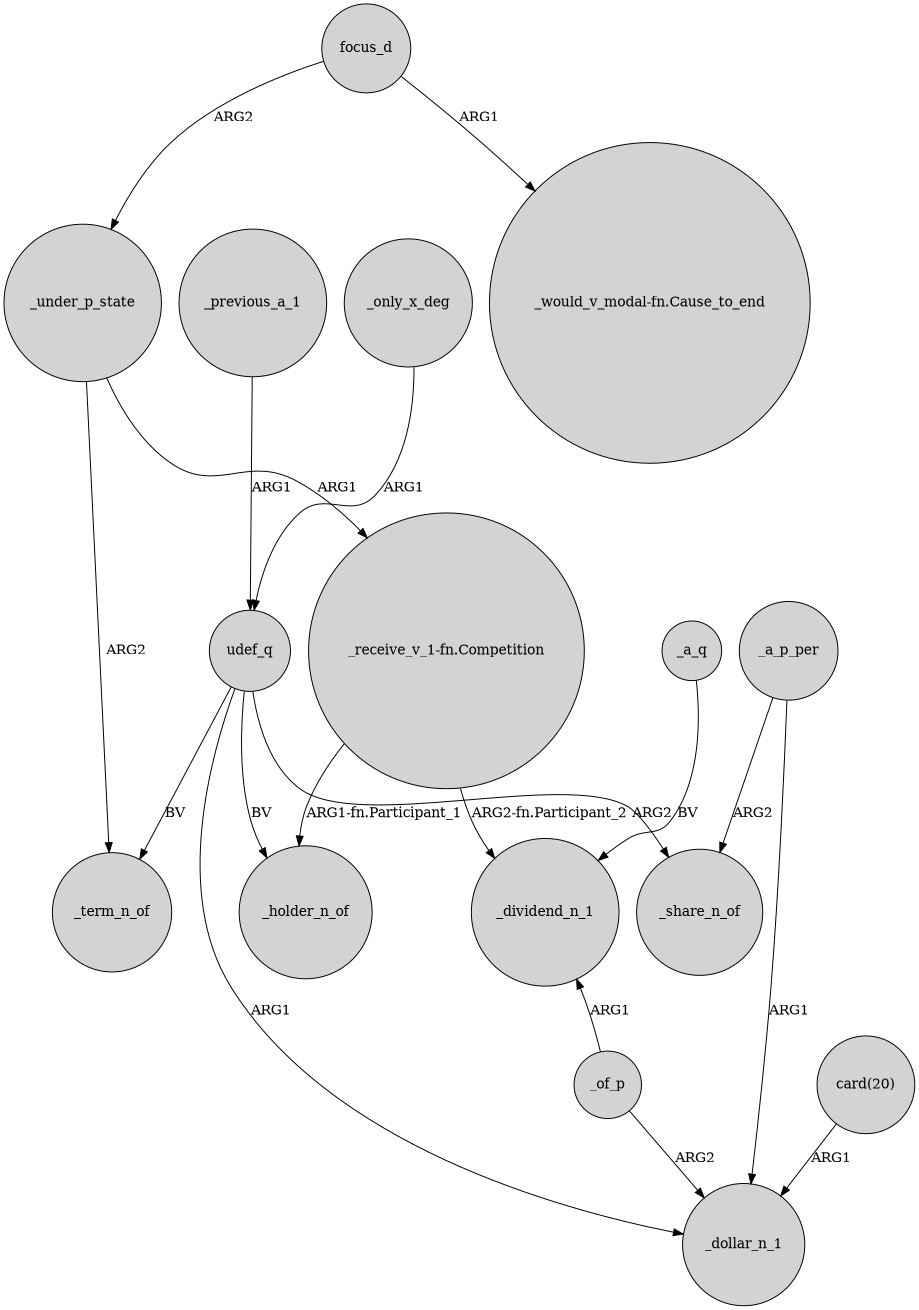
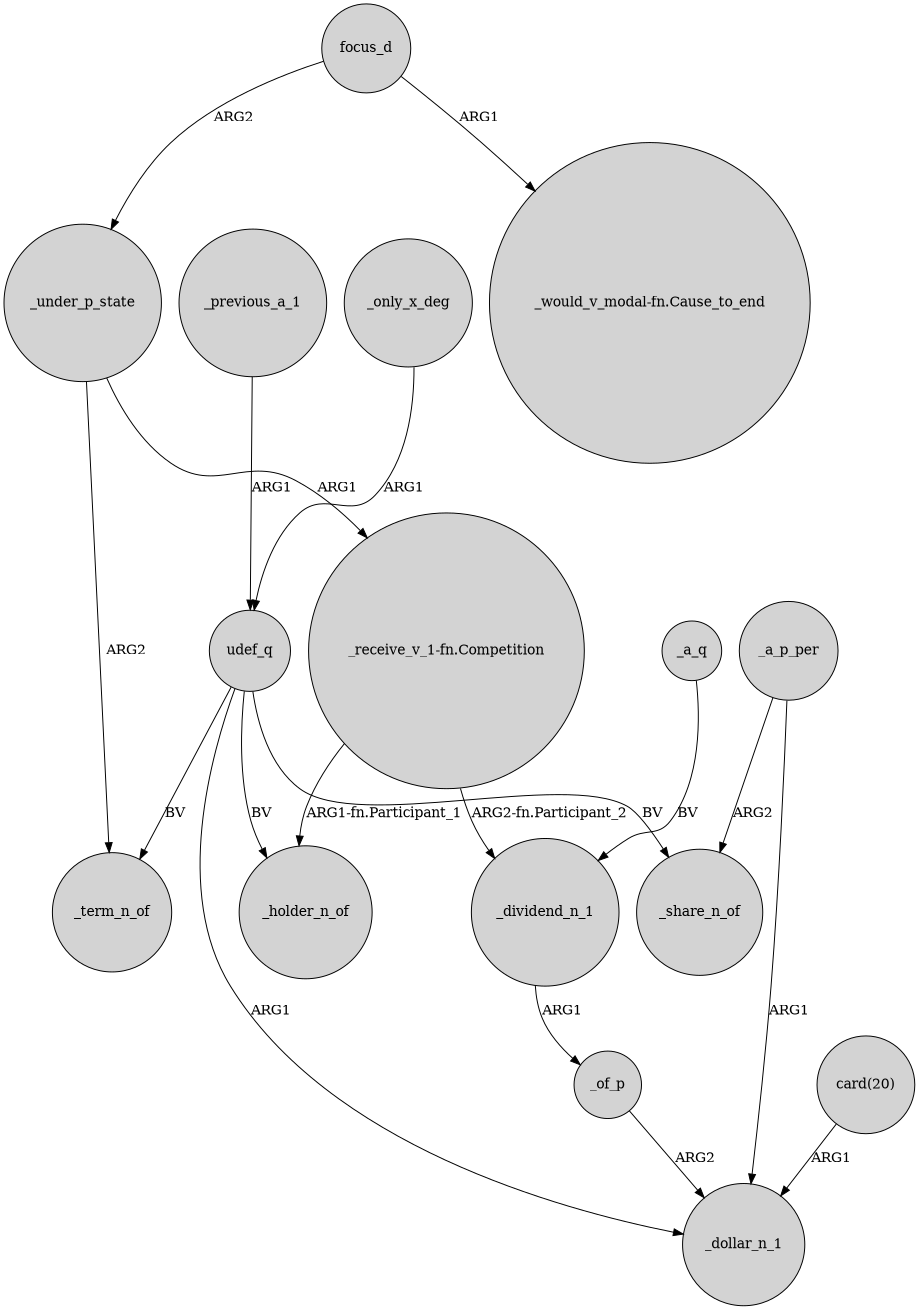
edge "udef_q" -> "_share_n_of": label "ARG2" -> "BV"
edge "_of_p" -> "_dividend_n_1": reversed
